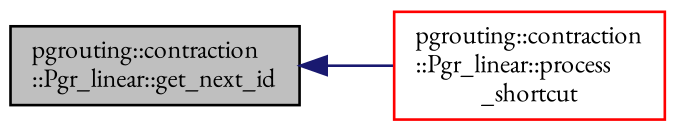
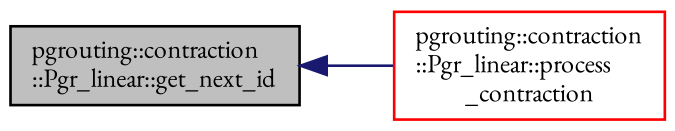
node "pgrouting::contraction ::Pgr_linear::process _shortcut": label "pgrouting::contraction ::Pgr_linear::process _shortcut" -> "pgrouting::contraction ::Pgr_linear::process _contraction"
